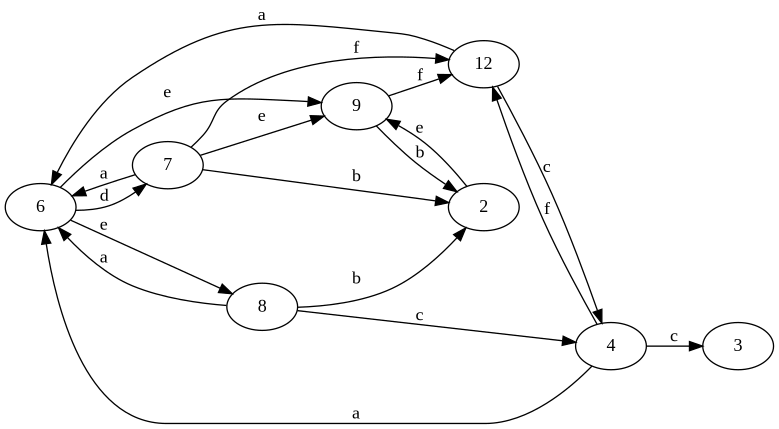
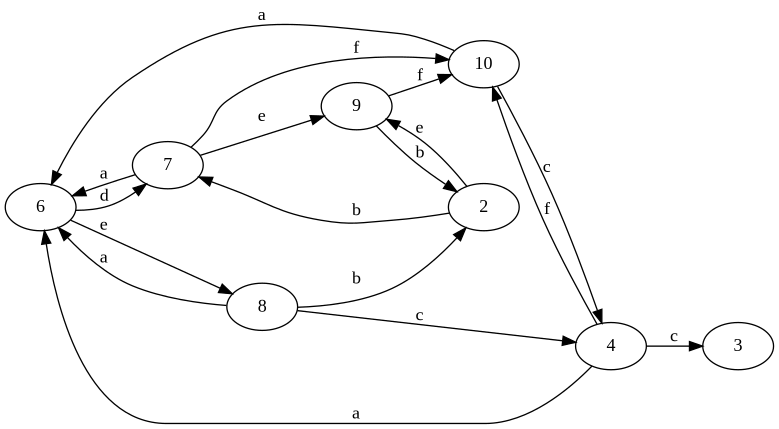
node "12": label "12" -> "10"
edge "6" -> "9": removed, label "e"
edge "7" -> "2": reversed
